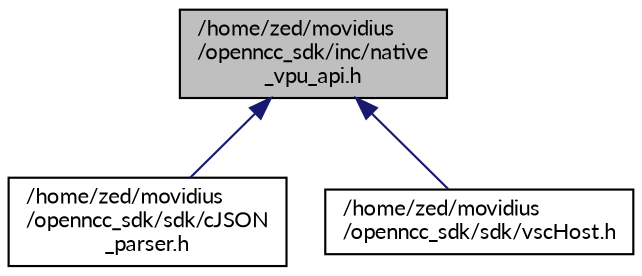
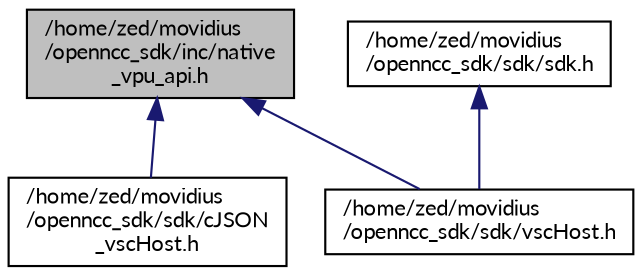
node "/home/zed/movidius /openncc_sdk/sdk/sdk.h": added
node "/home/zed/movidius /openncc_sdk/sdk/cJSON _parser.h": label "/home/zed/movidius /openncc_sdk/sdk/cJSON _parser.h" -> "/home/zed/movidius /openncc_sdk/sdk/cJSON _vscHost.h"
